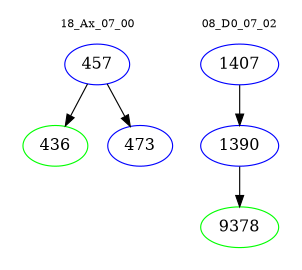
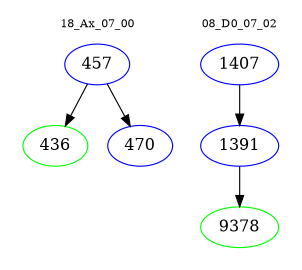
node "473": label "473" -> "470"
node "1390": label "1390" -> "1391"
